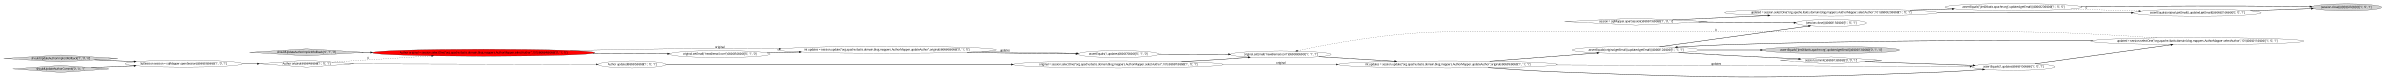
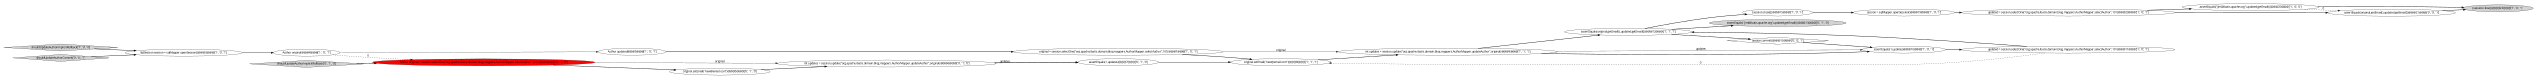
node "session = sqlMapper.openSession()@@@19@@@['1', '0', '1']": shape diamond -> ellipse
edge "session = sqlMapper.openSession()@@@19@@@['1', '0', '1']" -> "{session.close()}@@@15@@@['1', '0', '1']": reversed
node "Author original@@@4@@@['1', '0', '1']": shape diamond -> ellipse
